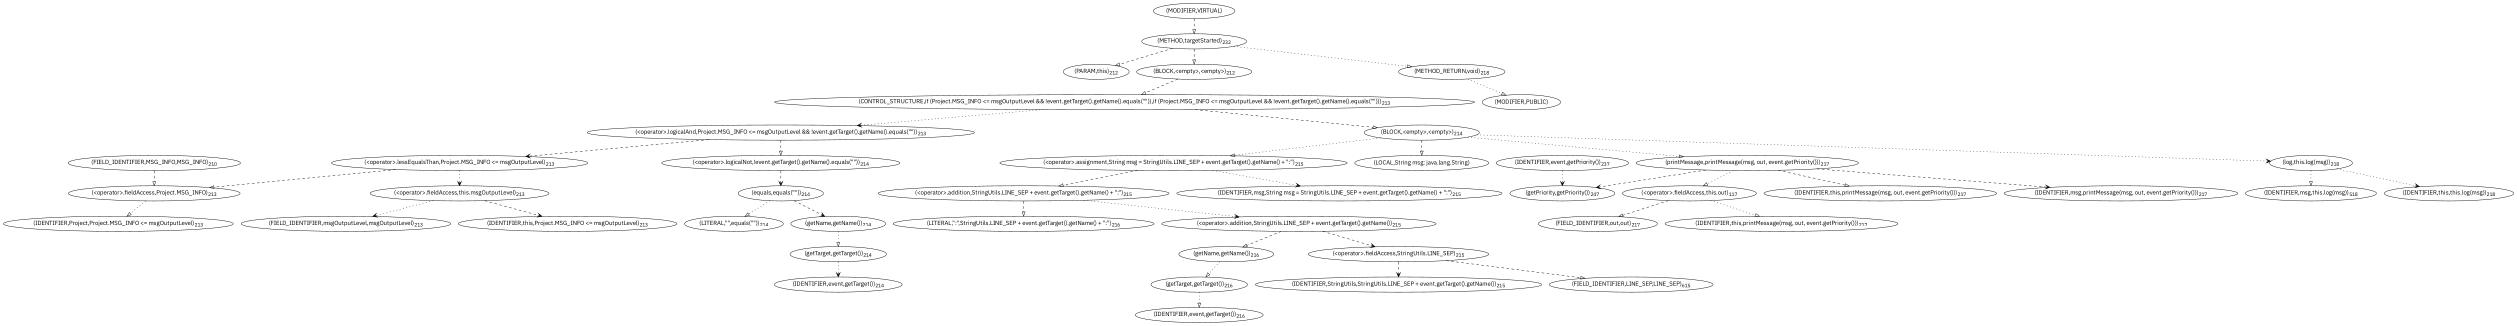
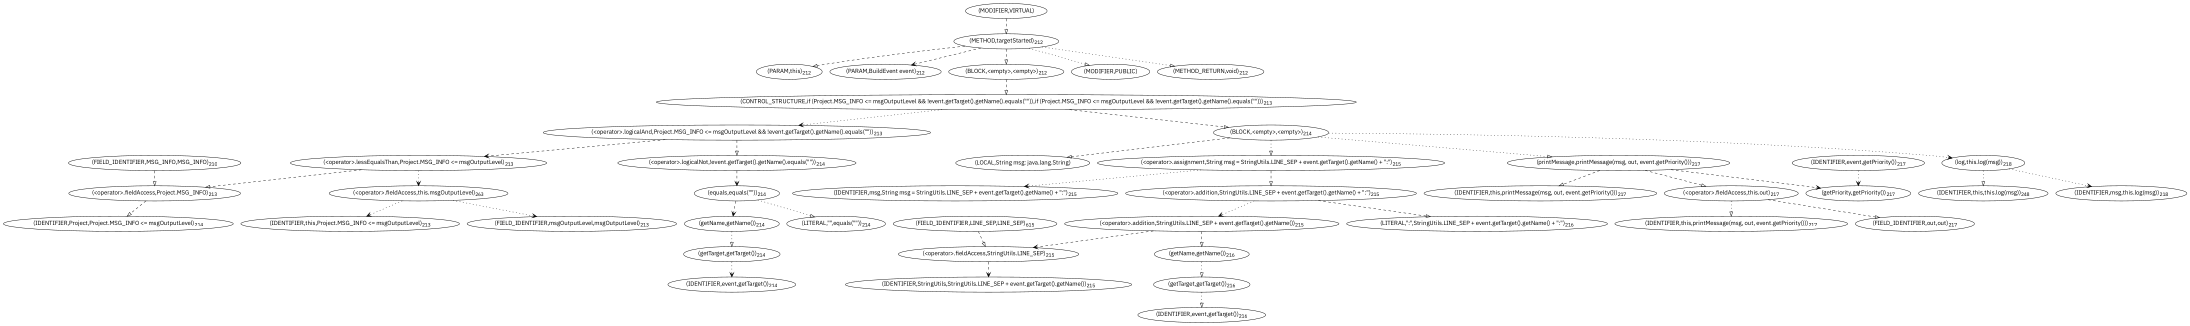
node "(METHOD,targetStarted)": text "232" -> "212"
node "(METHOD_RETURN,void)": text "218" -> "212"
node "(PARAM,BuildEvent event)": added
edge "(METHOD_RETURN,void)" -> "(MODIFIER,PUBLIC)": now "(METHOD,targetStarted)" -> "(MODIFIER,PUBLIC)"
node "(IDENTIFIER,event,getPriority())": text "237" -> "217"
edge "(log,this.log(msg))" -> "(IDENTIFIER,msg,this.log(msg))": arrowhead onormal -> vee
edge "(printMessage,printMessage(msg, out, event.getPriority()))" -> "(<operator>.fieldAccess,this.out)": style dotted -> dashed
edge "(log,this.log(msg))" -> "(IDENTIFIER,this,this.log(msg))": arrowhead vee -> onormal
node "(<operator>.fieldAccess,this.msgOutputLevel)": text "213" -> "263"
node "(getPriority,getPriority())": text "247" -> "217"
node "(<operator>.fieldAccess,this.out)": text "117" -> "217"
node "(IDENTIFIER,msg,printMessage(msg, out, event.getPriority()))": removed
node "(IDENTIFIER,msg,this.log(msg))": text "518" -> "218"
node "(IDENTIFIER,this,this.log(msg))": text "218" -> "248"
edge "(<operator>.fieldAccess,Project.MSG_INFO)" -> "(IDENTIFIER,Project,Project.MSG_INFO <= msgOutputLevel)": style dotted -> dashed
edge "(<operator>.fieldAccess,this.msgOutputLevel)" -> "(IDENTIFIER,this,Project.MSG_INFO <= msgOutputLevel)": style dashed -> dotted
node "(IDENTIFIER,Project,Project.MSG_INFO <= msgOutputLevel)": text "213" -> "214"
edge "(<operator>.fieldAccess,StringUtils.LINE_SEP)" -> "(FIELD_IDENTIFIER,LINE_SEP,LINE_SEP)": reversed
